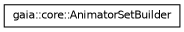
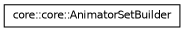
node "gaia::core::AnimatorSetBuilder": label "gaia::core::AnimatorSetBuilder" -> "core::core::AnimatorSetBuilder"
